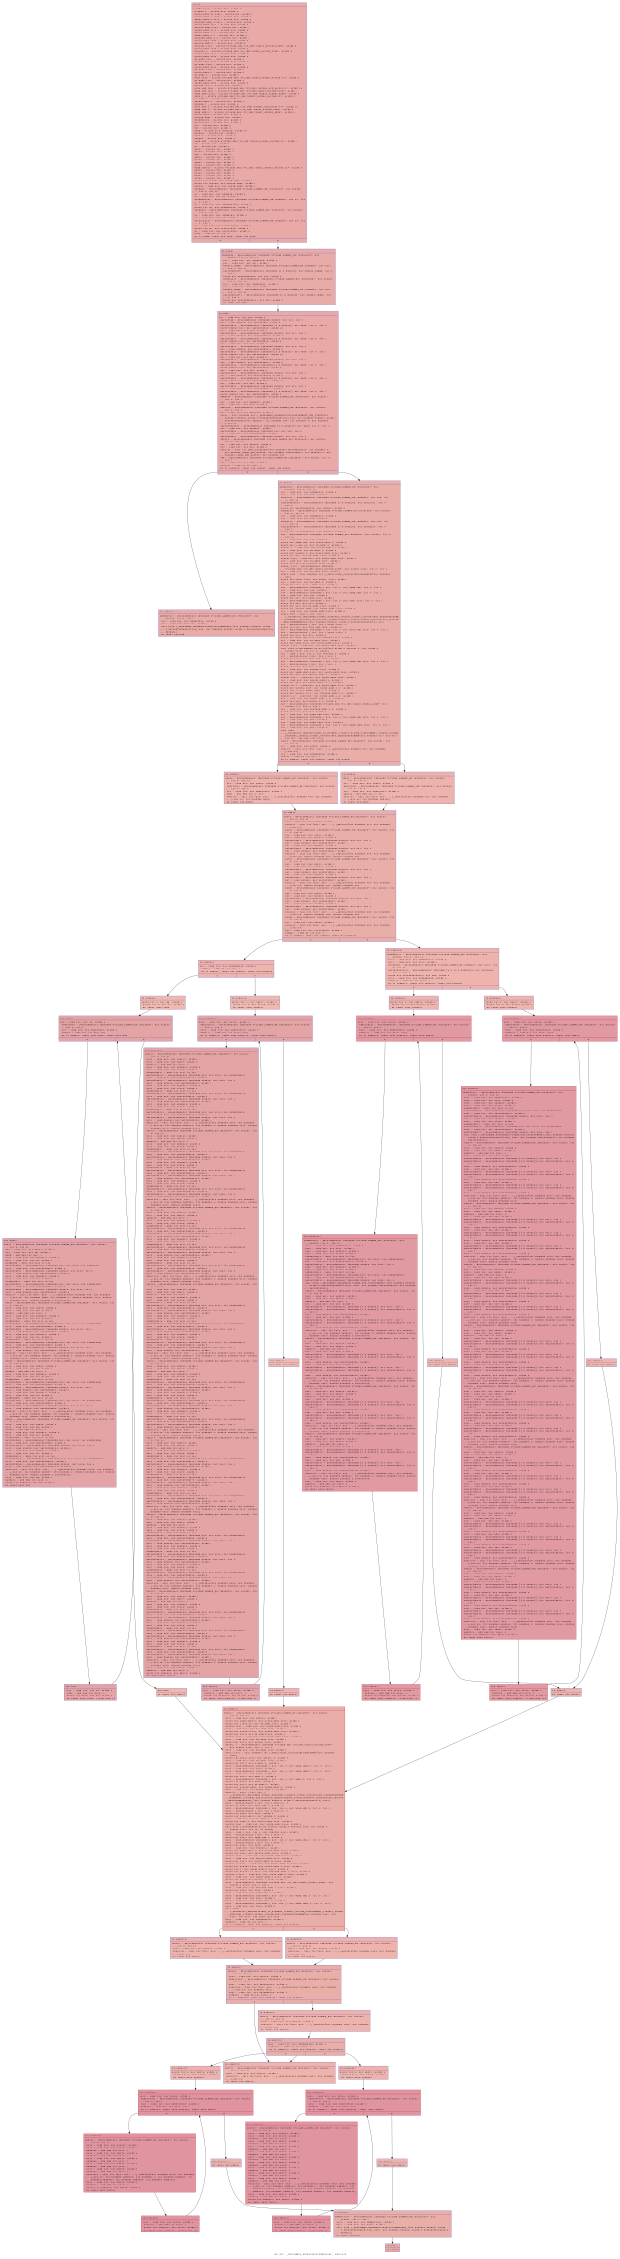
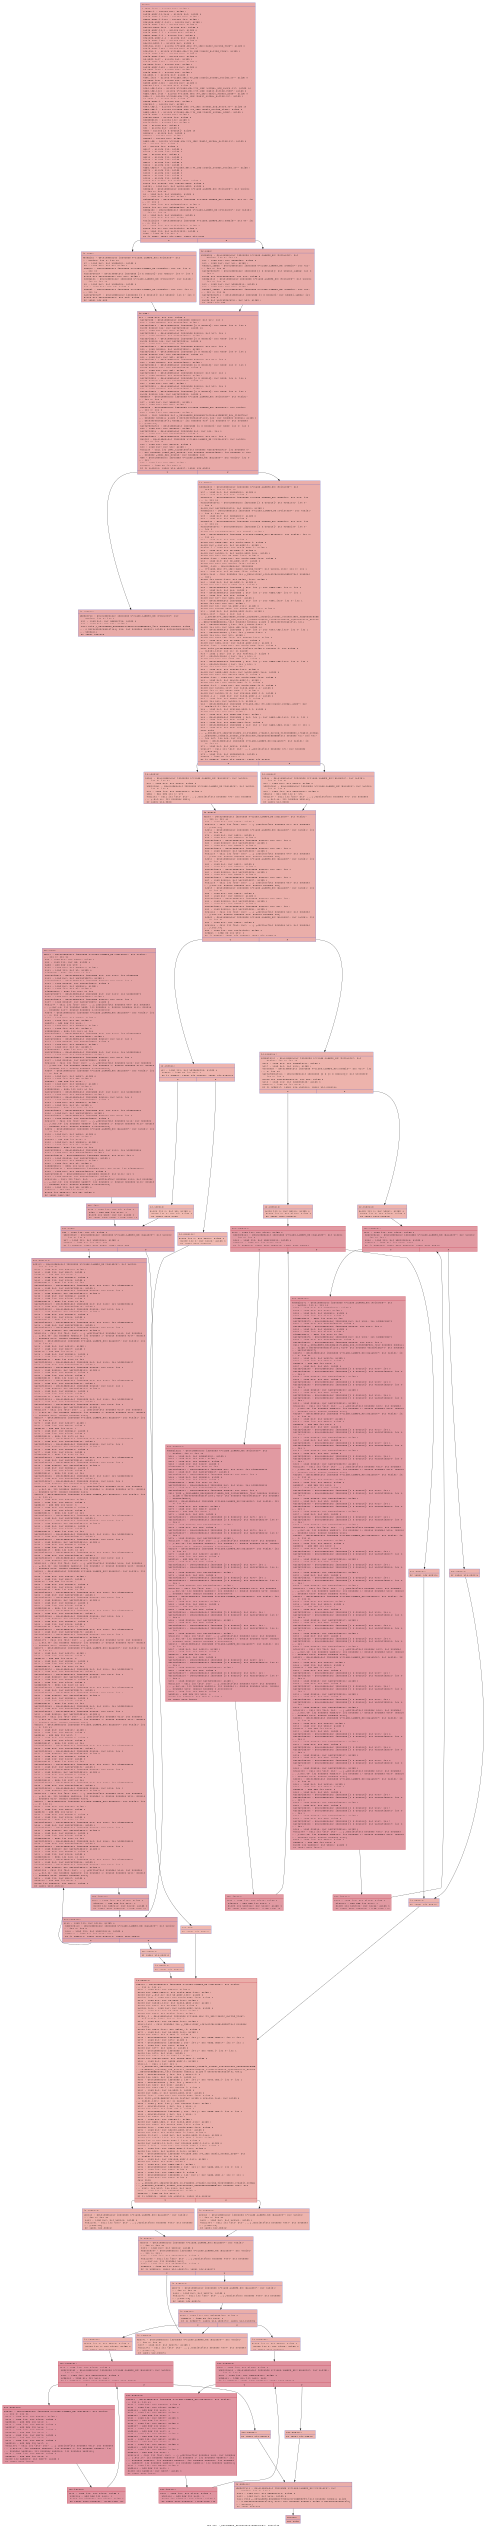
node "if.then:": added
edge "for.cond:" -> "for.body:": now "for.cond:" -> "for.body112:"
